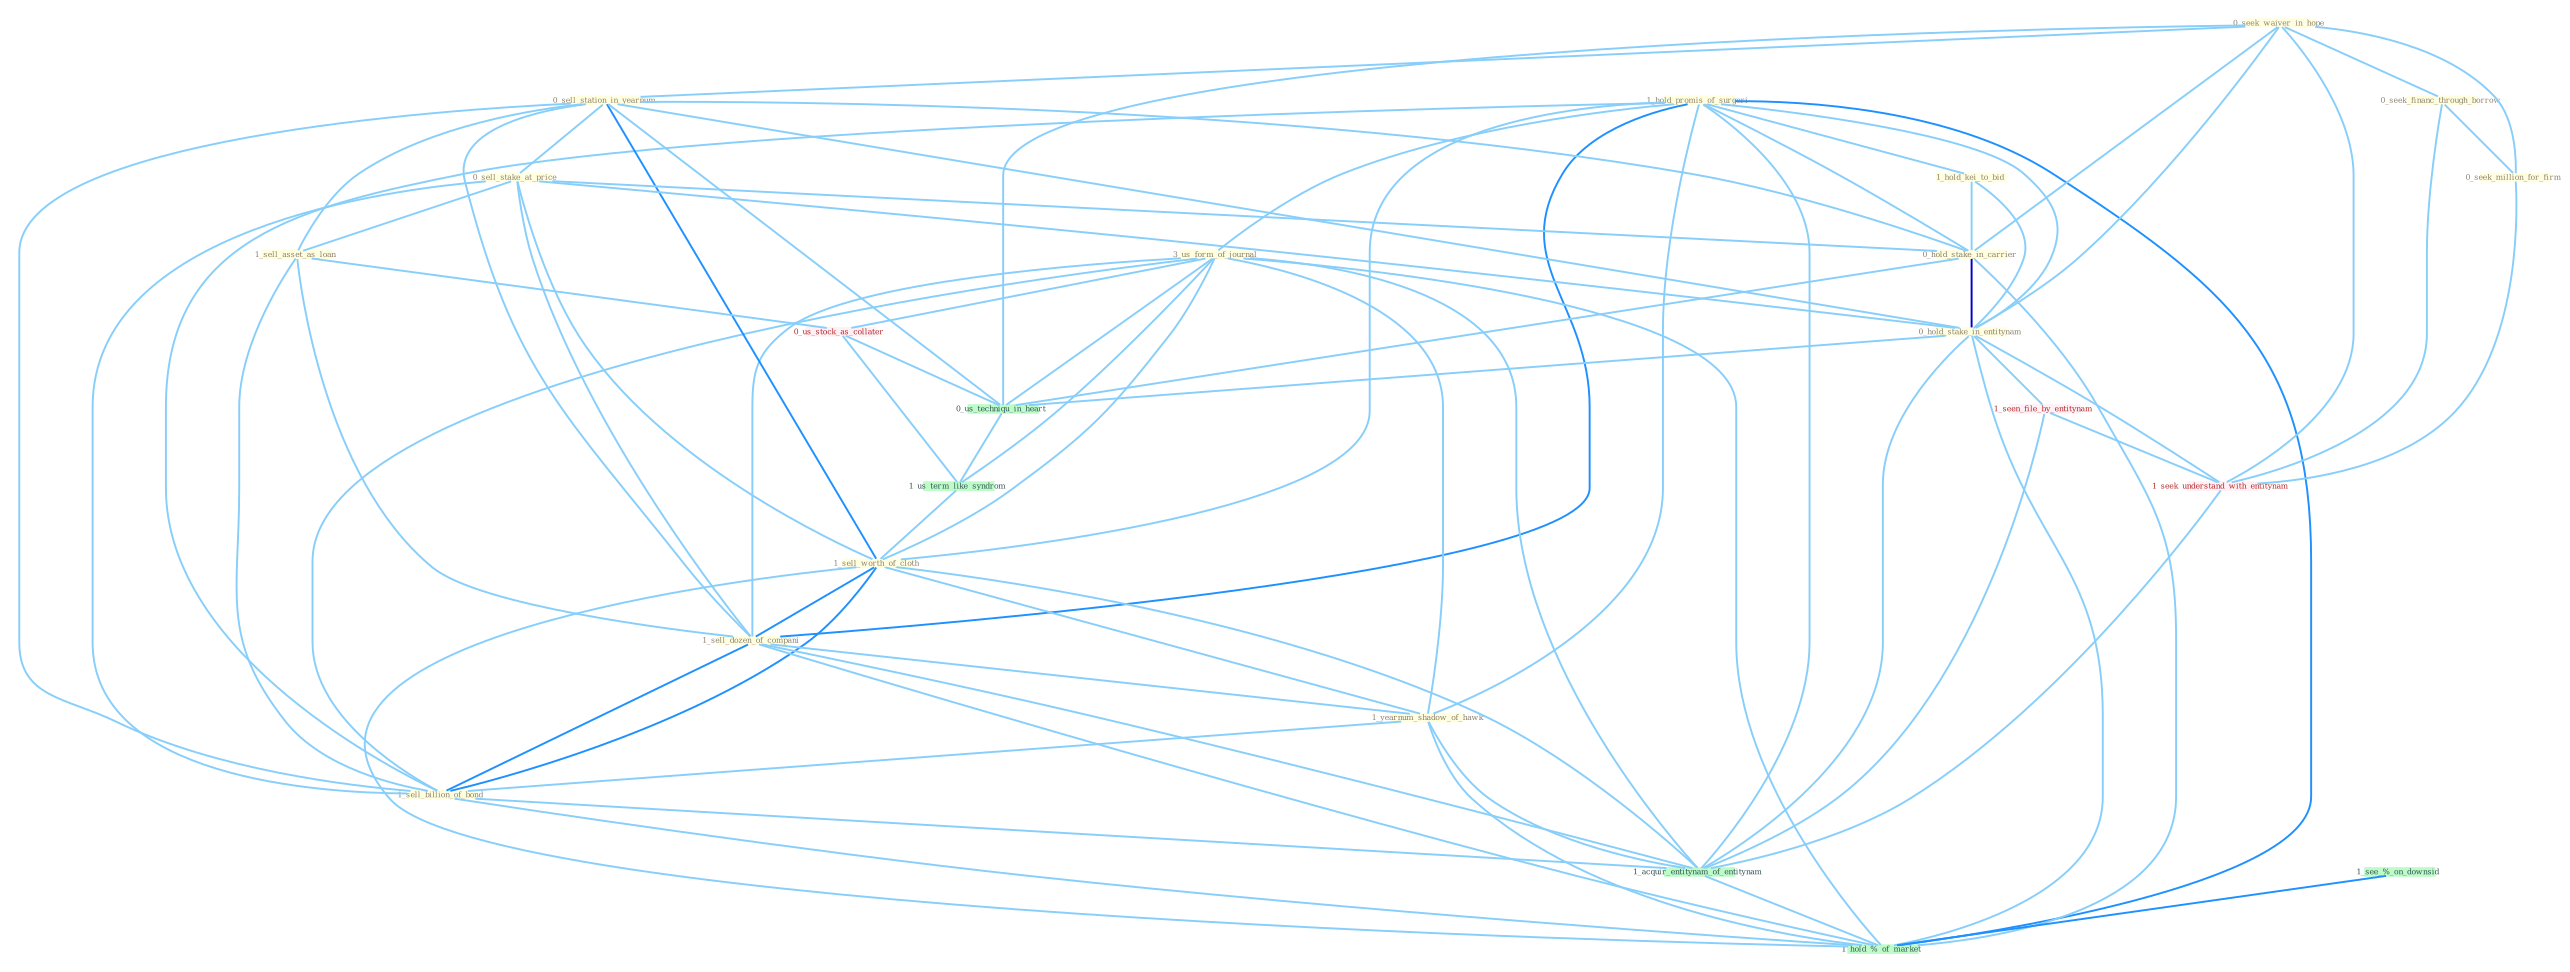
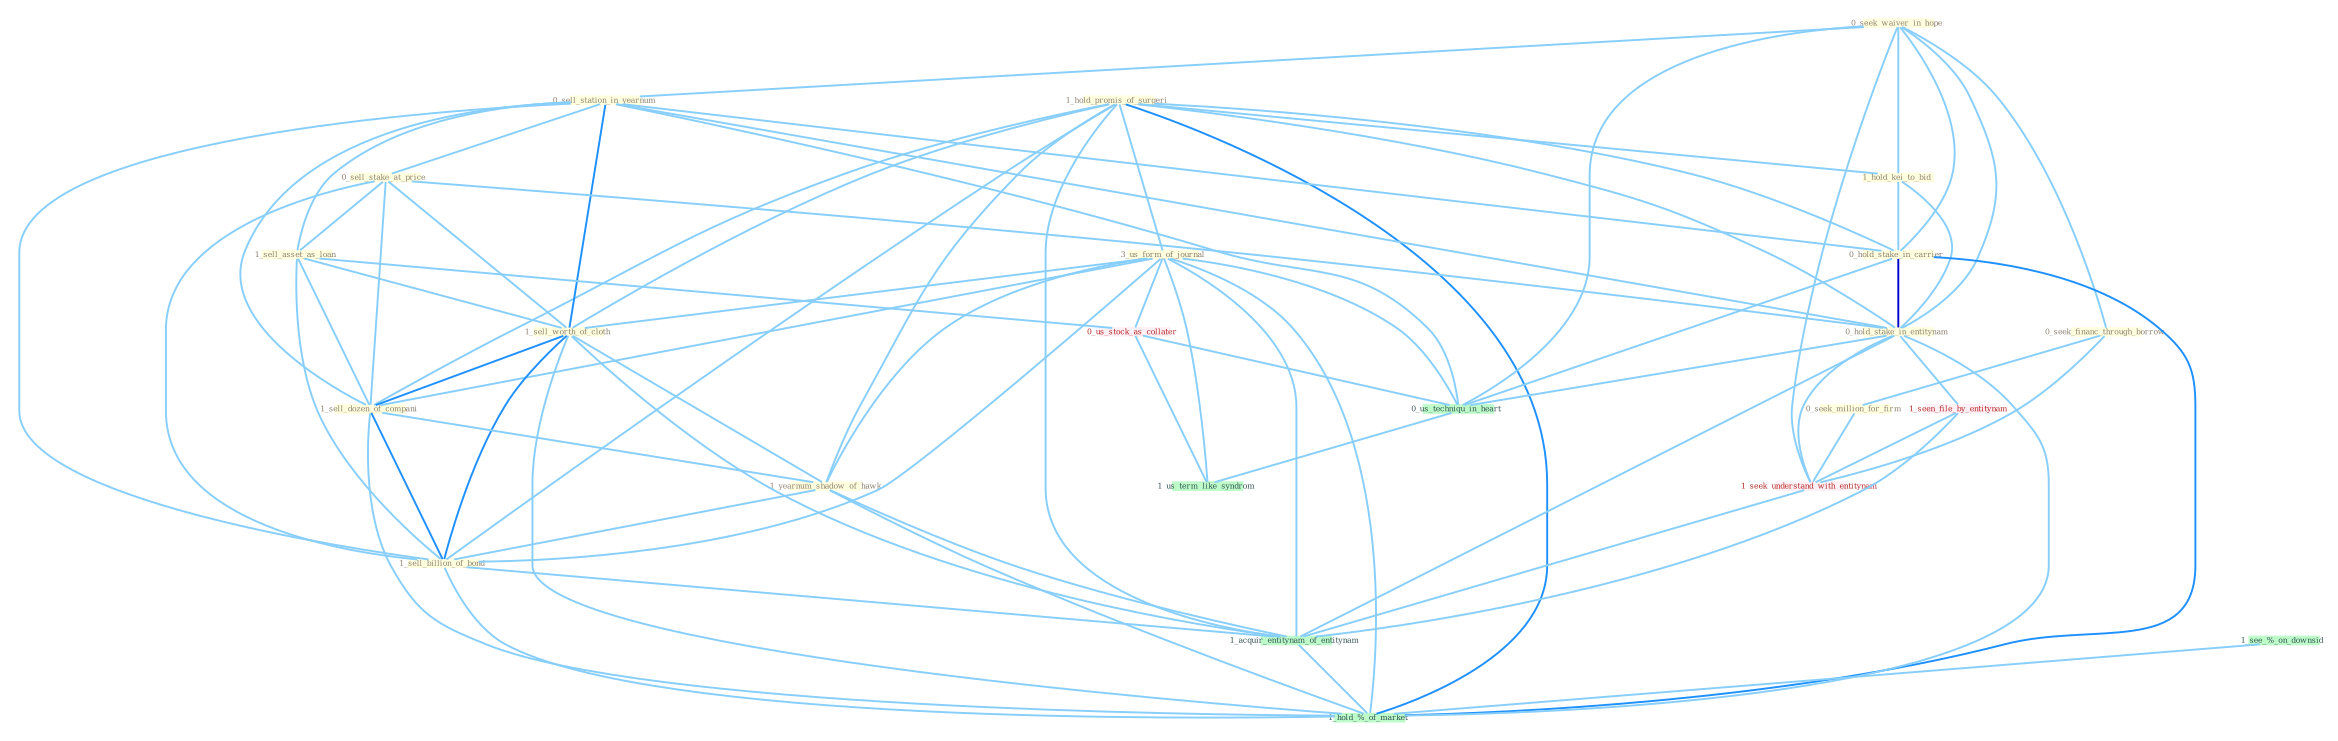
edge "0_seek_waiver_in_hope" -- "0_seek_million_for_firm": now "0_seek_waiver_in_hope" -- "1_hold_kei_to_bid"
edge "0_sell_stake_at_price" -- "0_hold_stake_in_carrier": removed
edge "1_us_term_like_syndrom" -- "1_sell_worth_of_cloth": now "1_sell_asset_as_loan" -- "1_sell_worth_of_cloth"
edge "1_hold_promis_of_surgeri" -- "1_sell_dozen_of_compani": color #1e90ff -> #87cefa
edge "0_hold_stake_in_carrier" -- "1_hold_%_of_market": color #87cefa -> #1e90ff
edge "1_sell_dozen_of_compani" -- "1_acquir_entitynam_of_entitynam": removed
edge "1_see_%_on_downsid" -- "1_hold_%_of_market": color #1e90ff -> #87cefa
